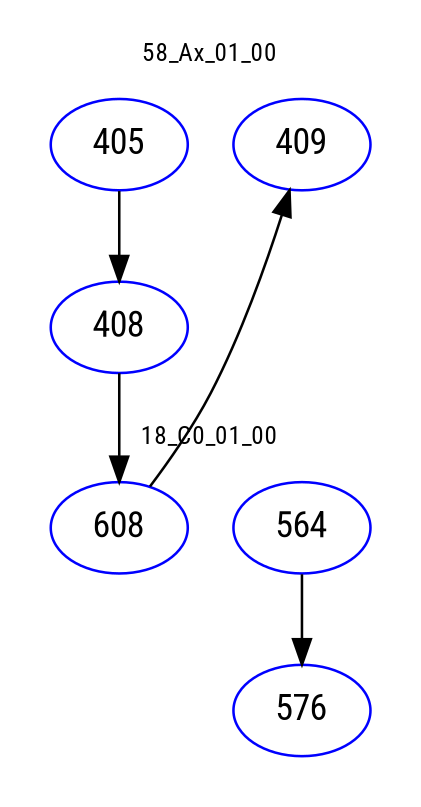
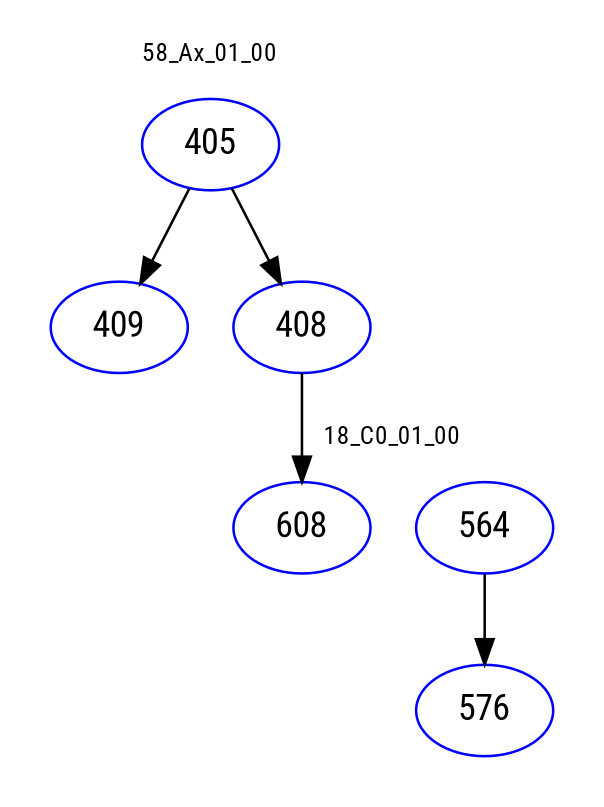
edge "608" -> "409": now "405" -> "409"
